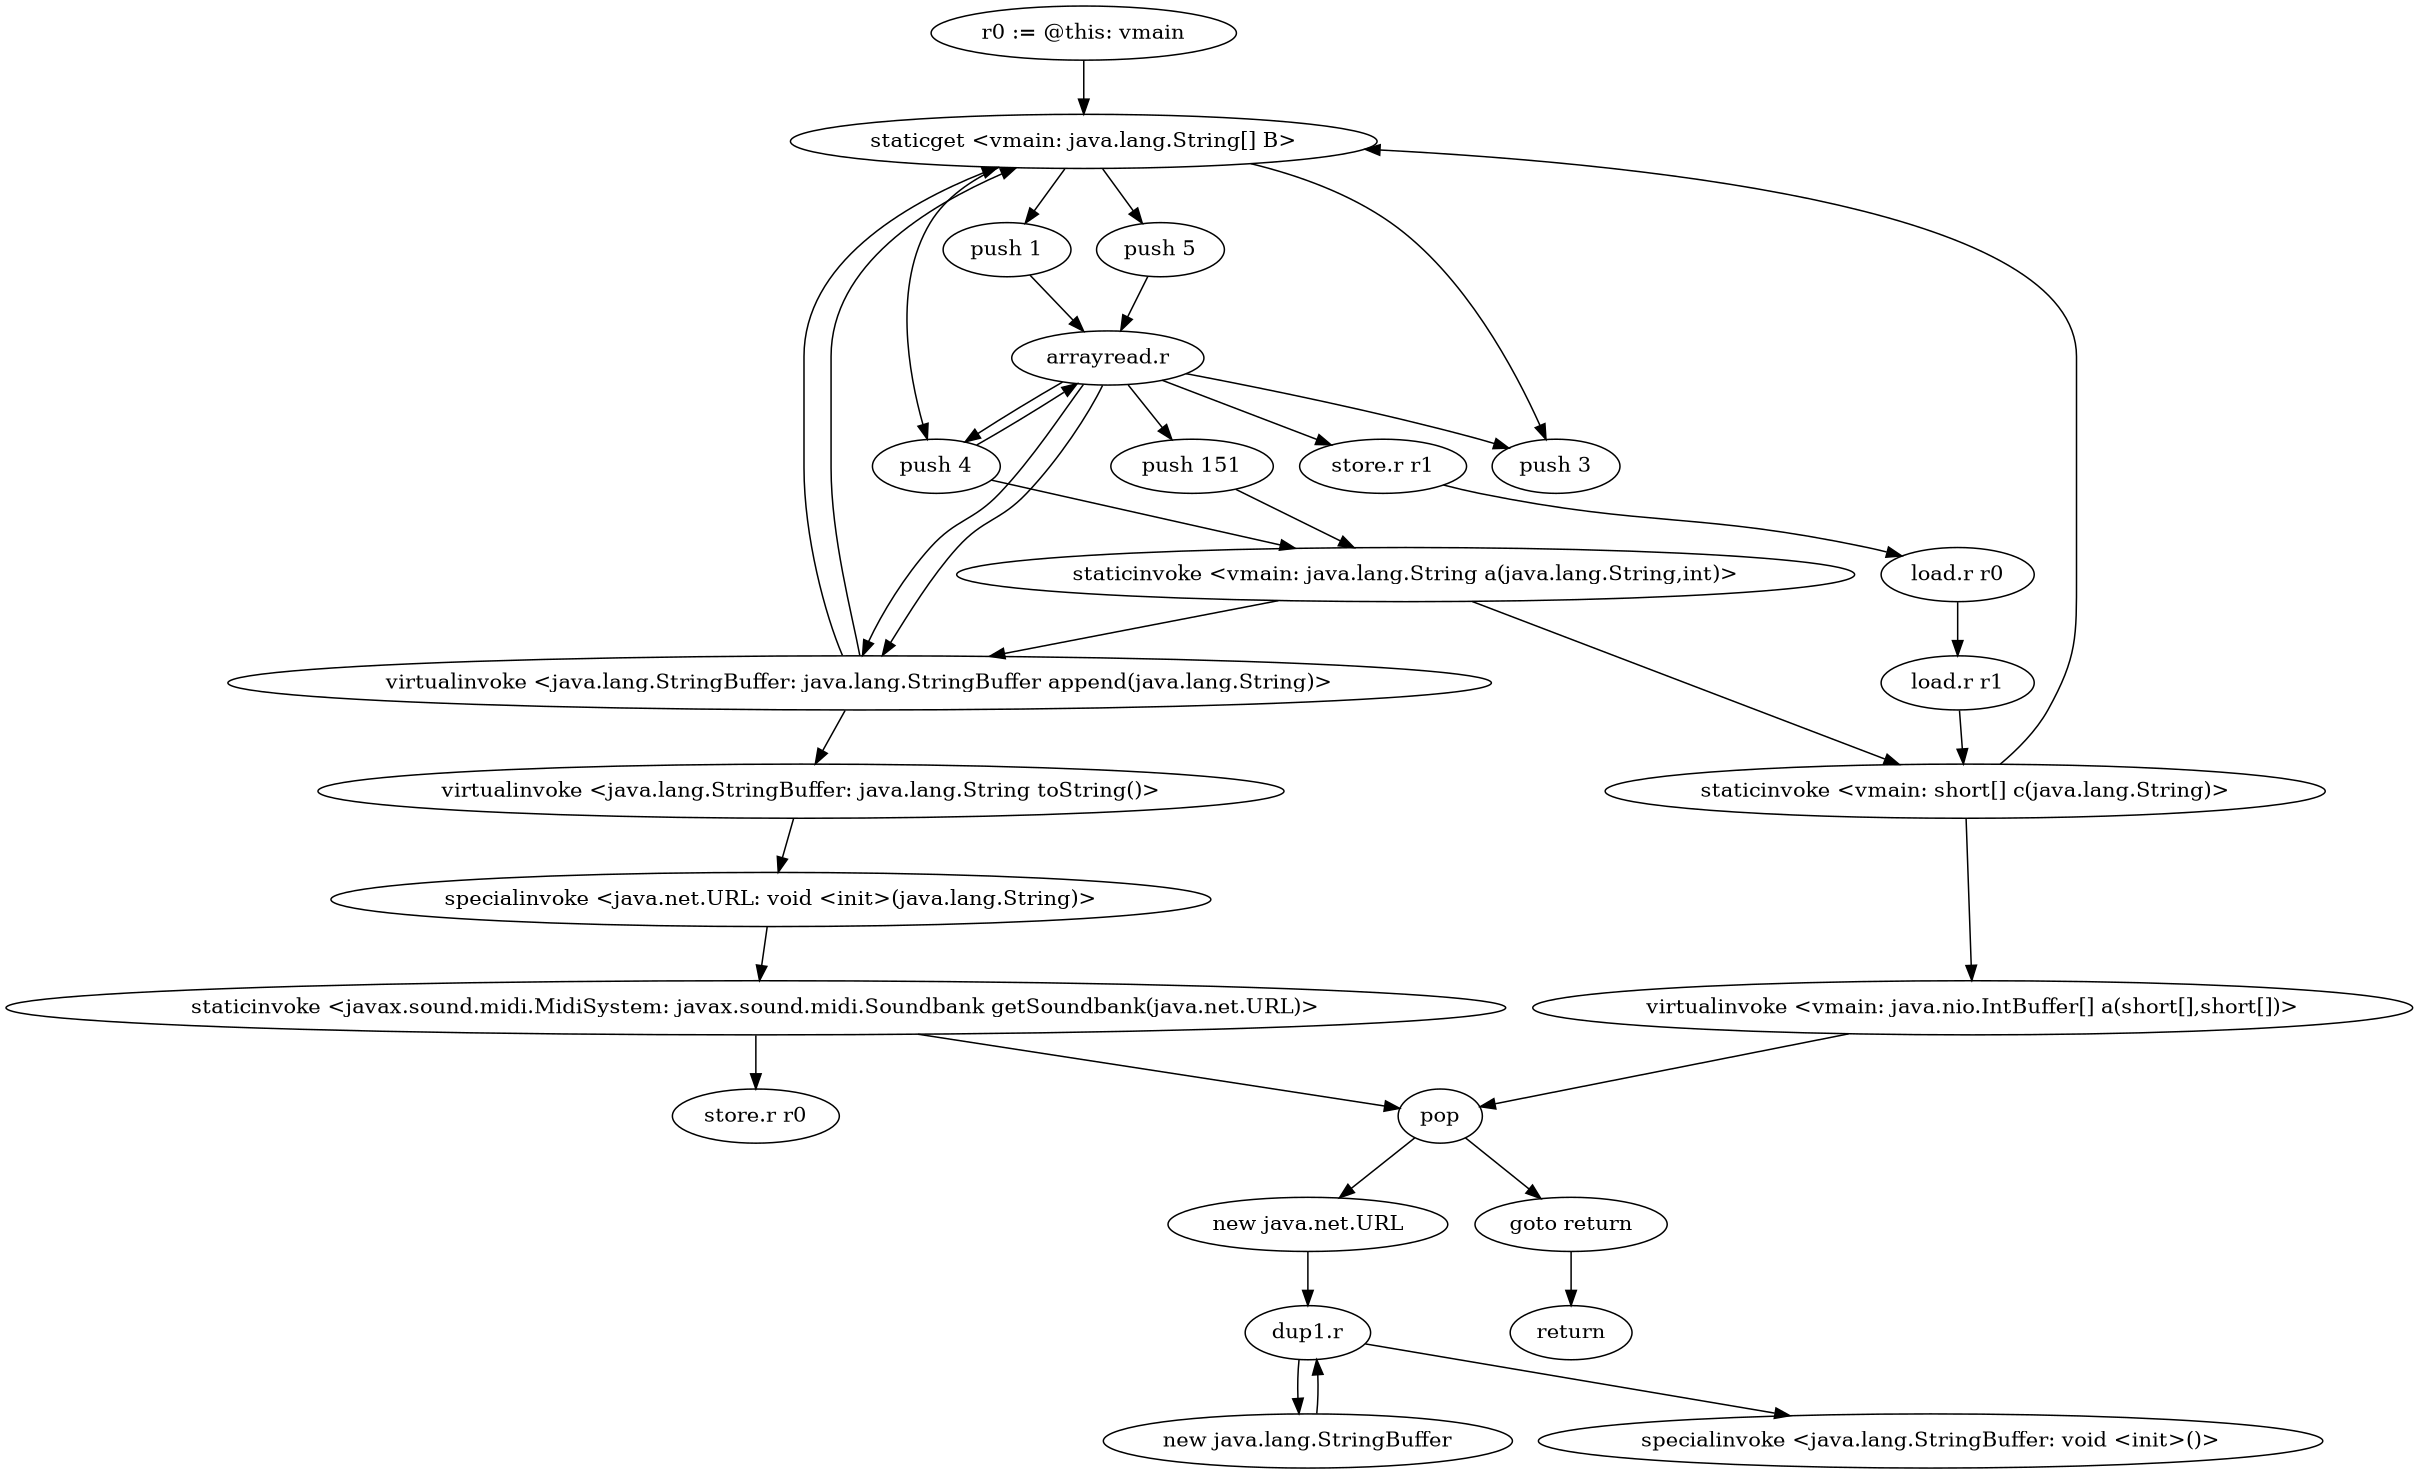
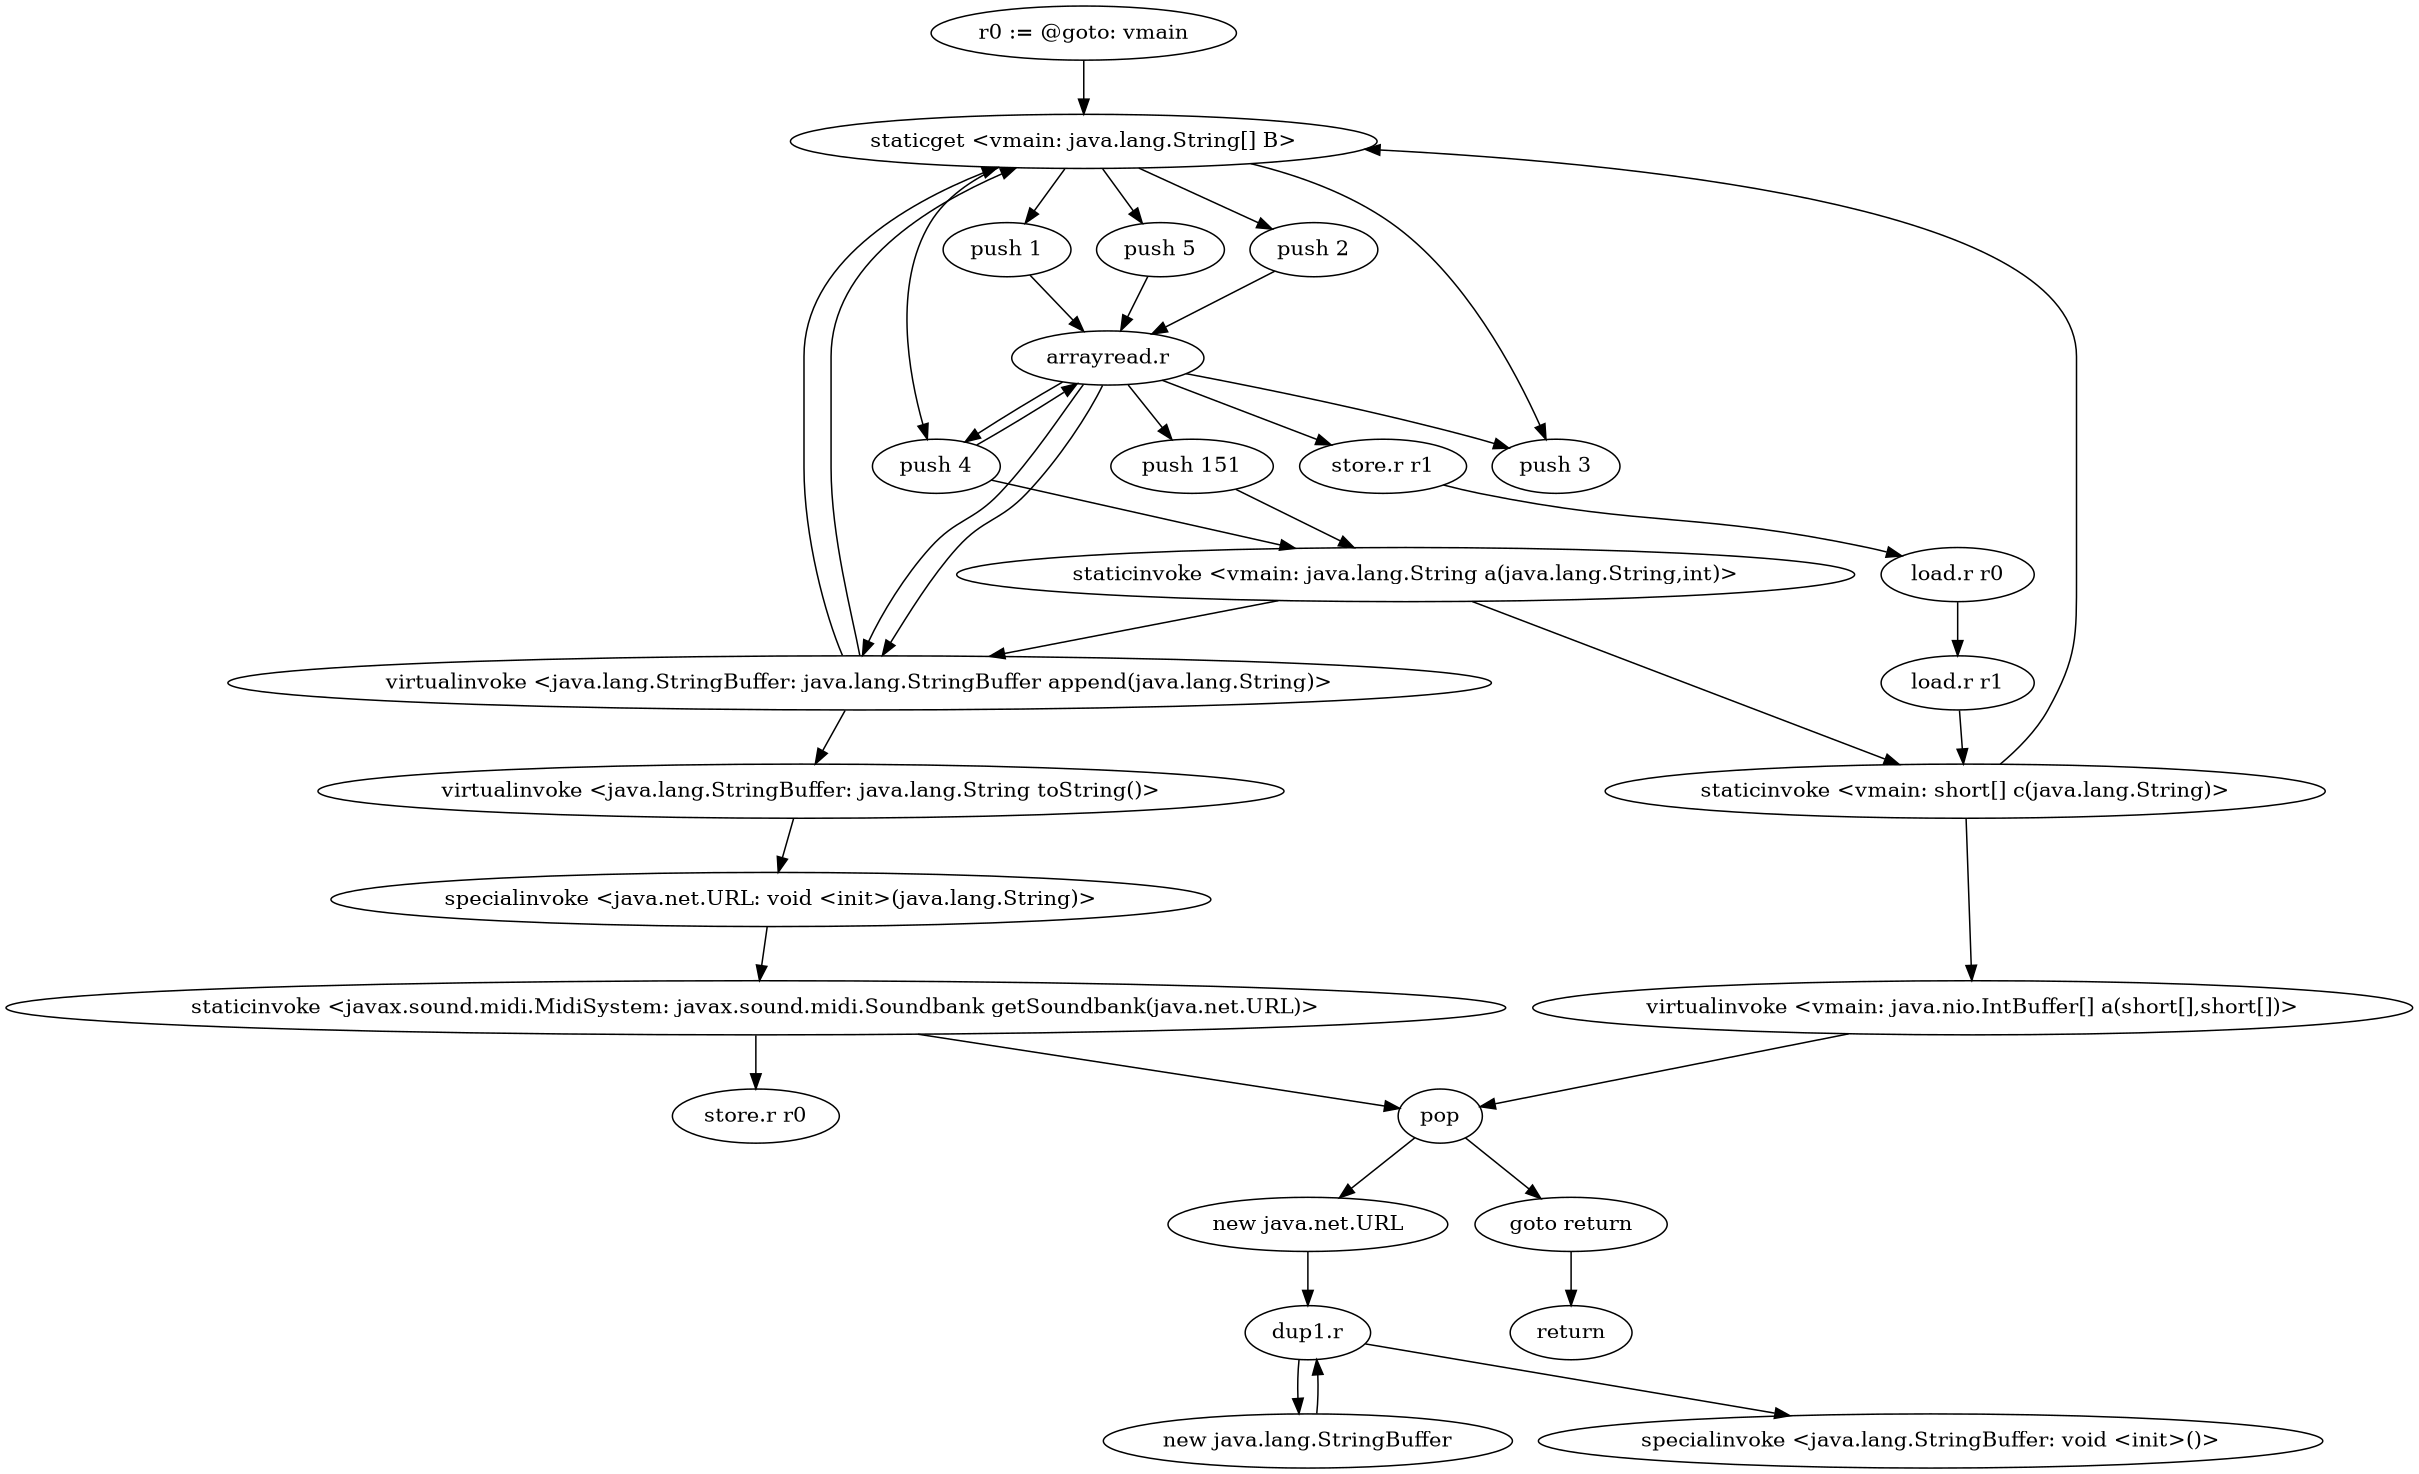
node "r0 := @this: vmain": label "r0 := @this: vmain" -> "r0 := @goto: vmain"
node "push 2": added
